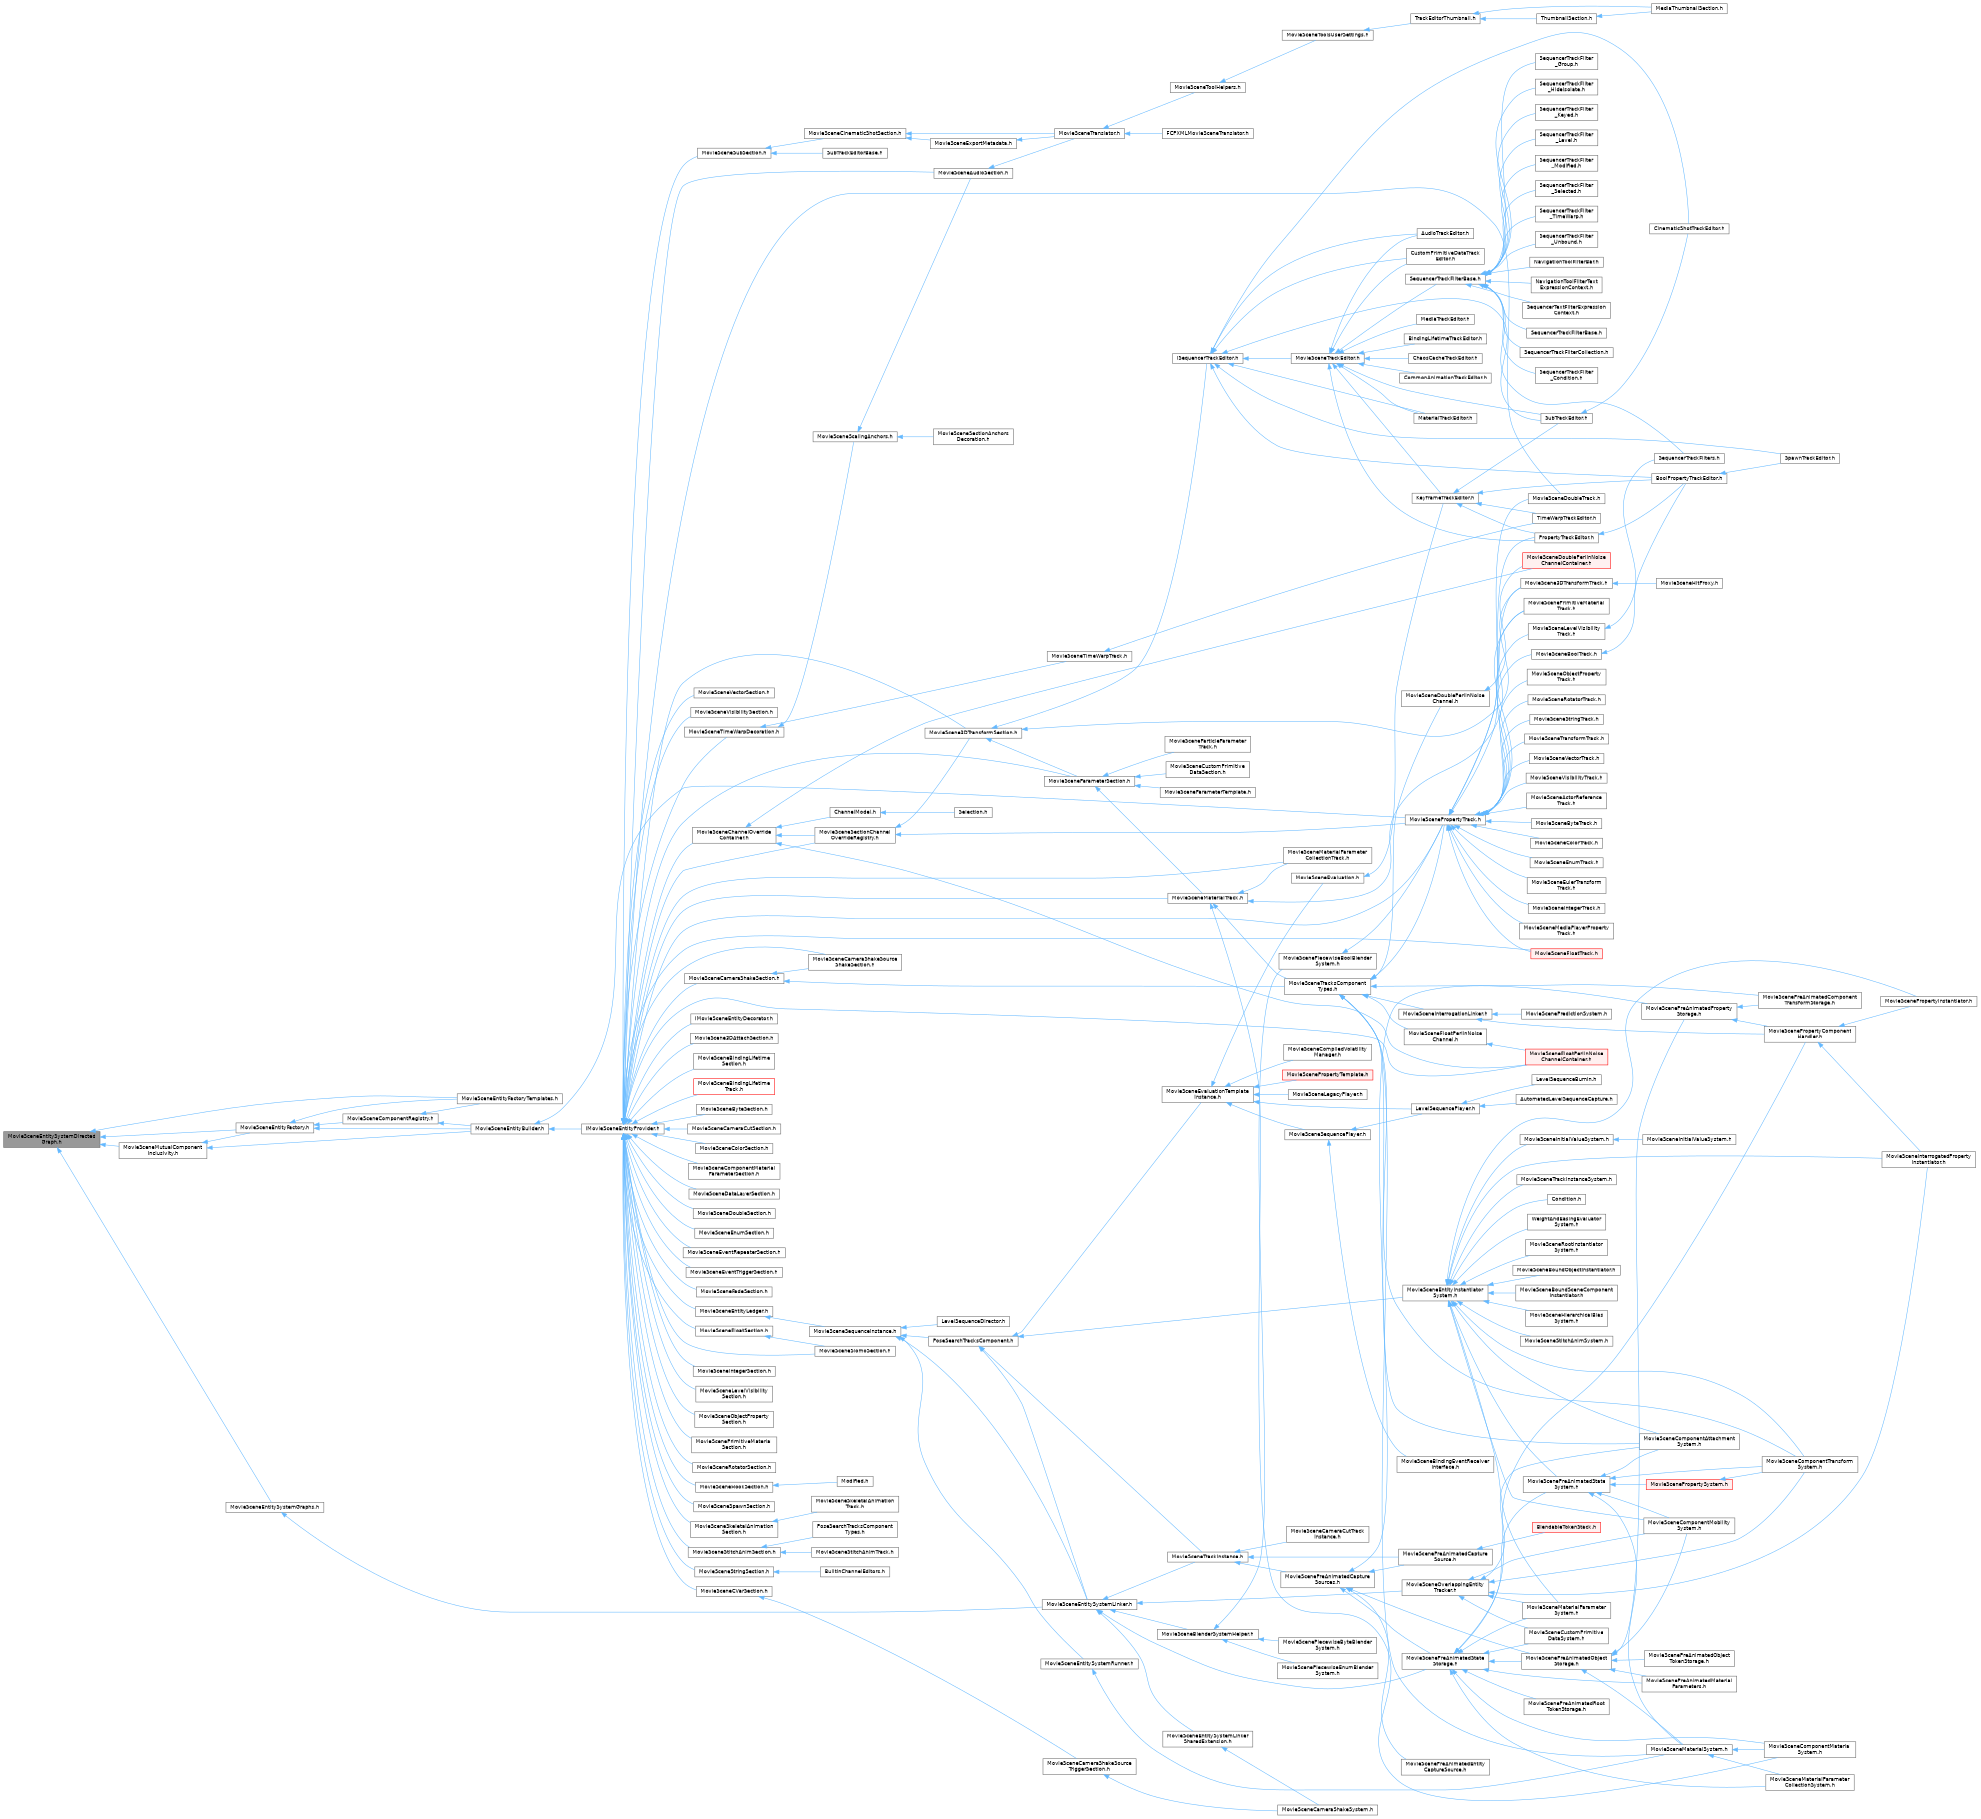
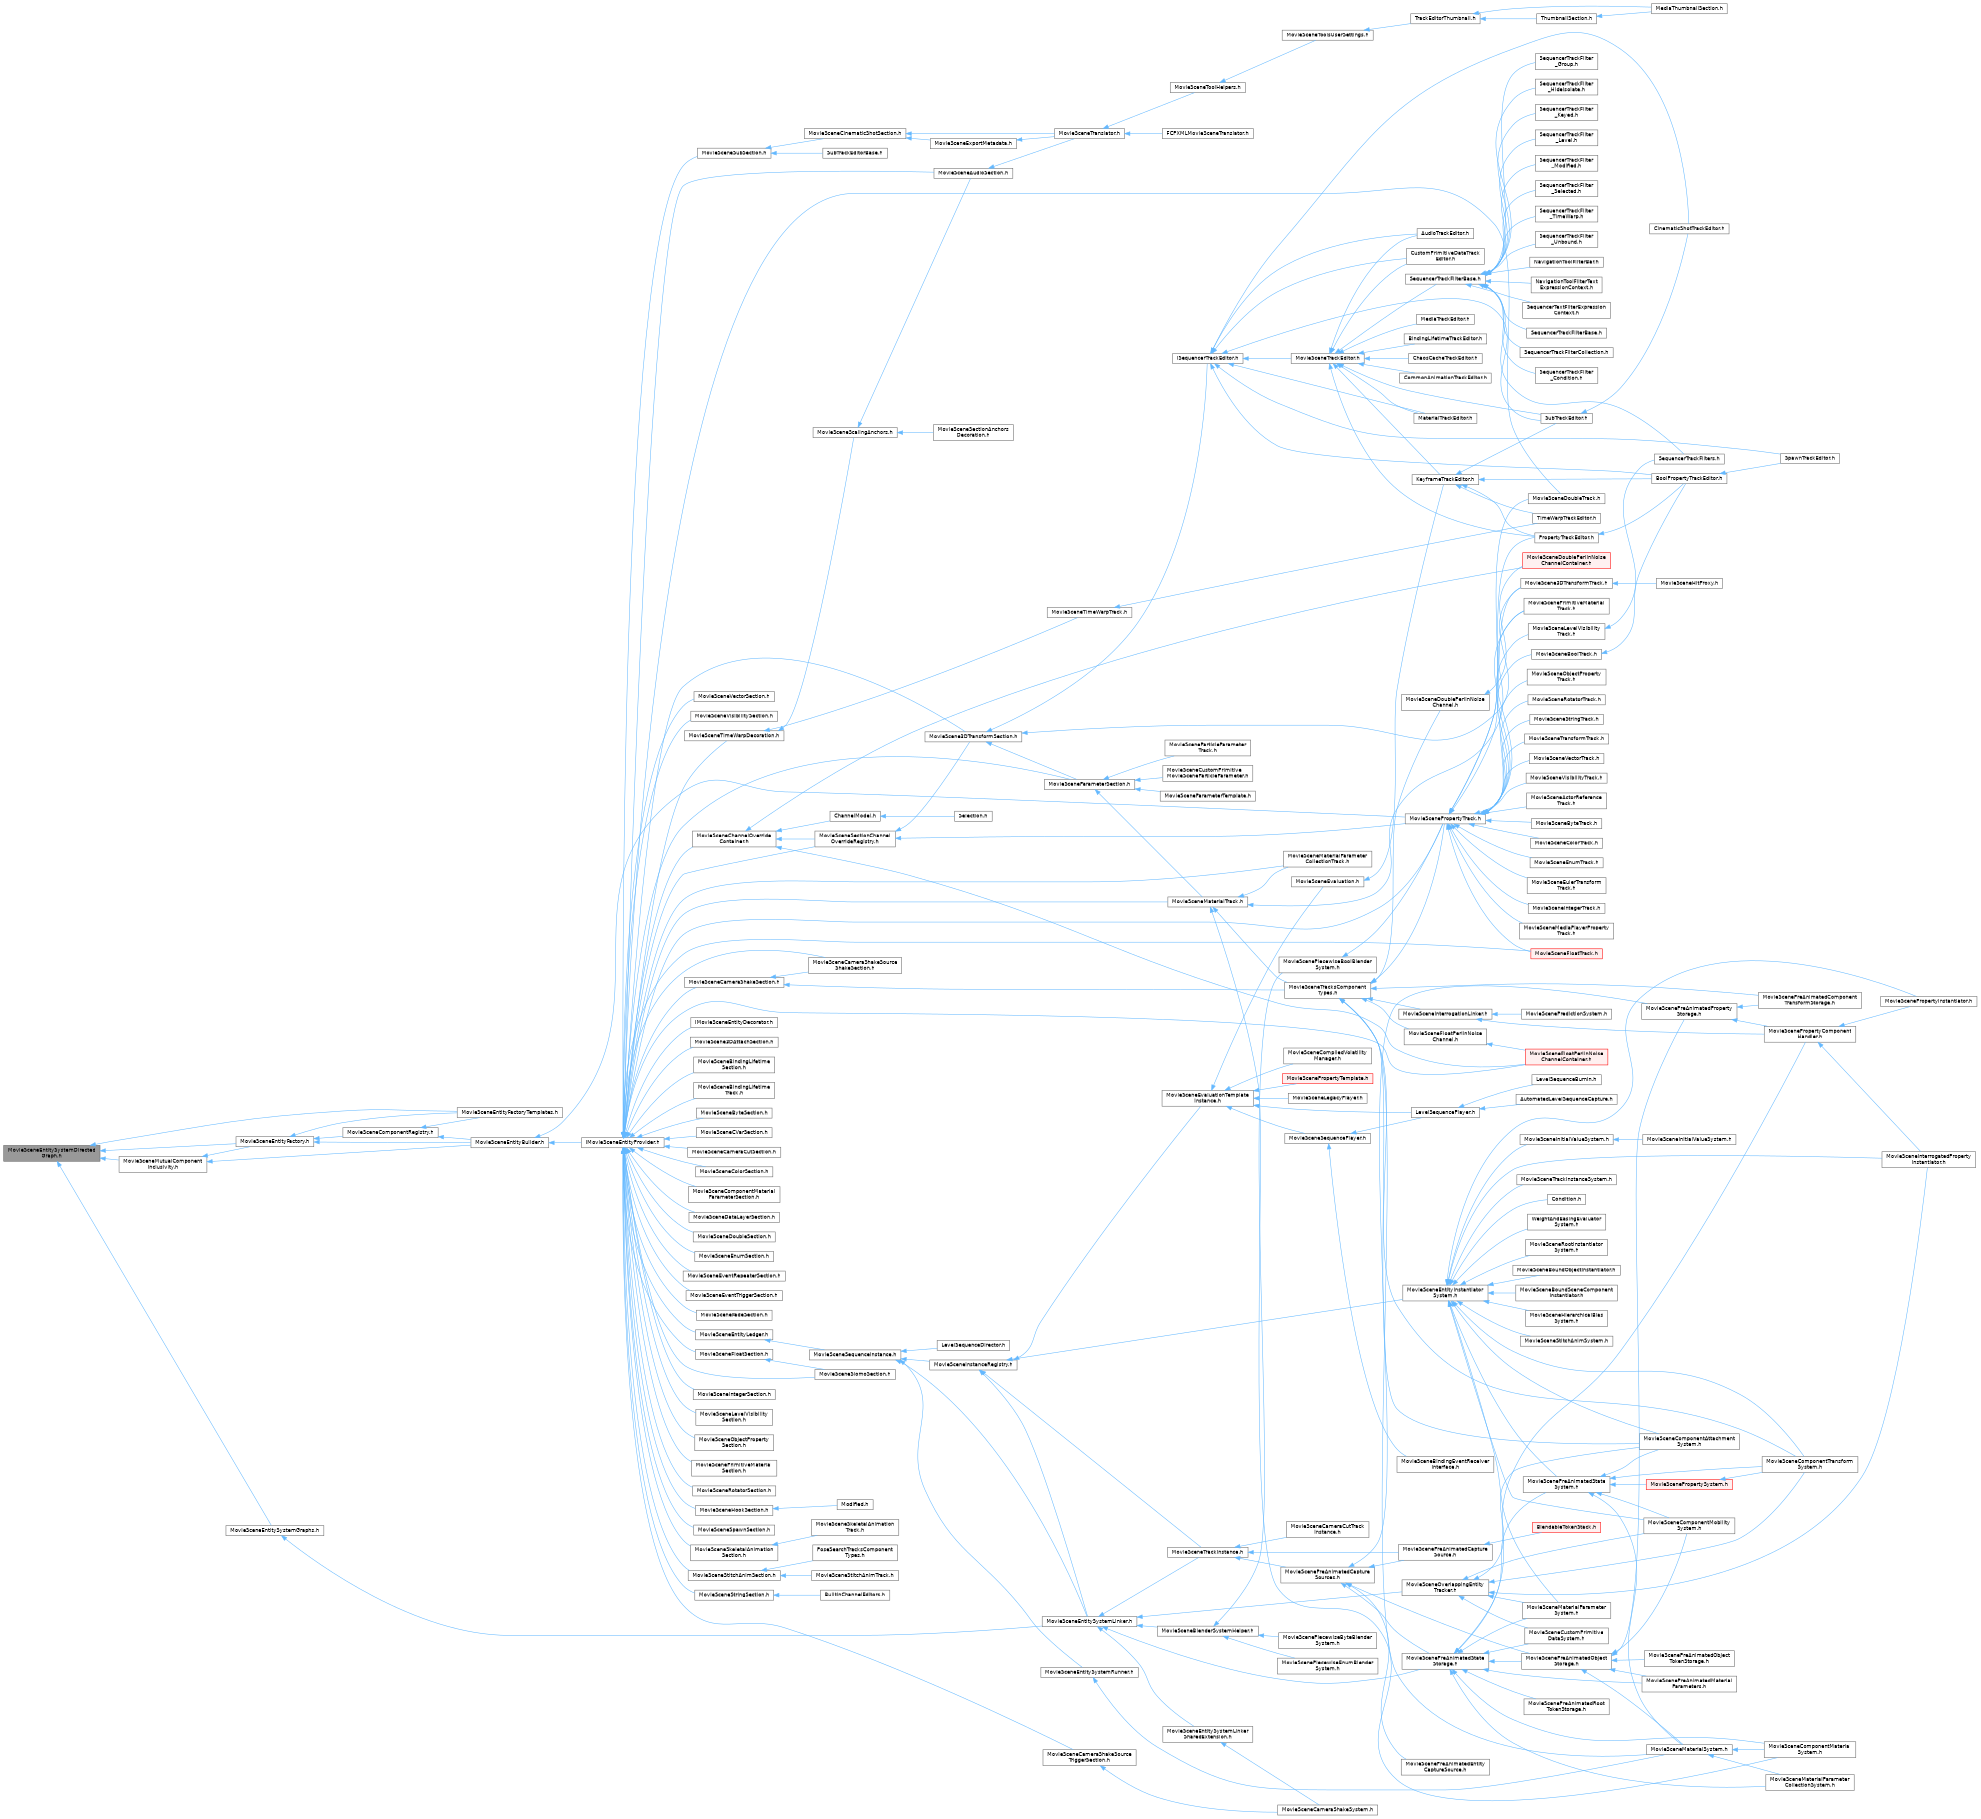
node "MovieSceneCustomPrimitive DataSection.h": label "MovieSceneCustomPrimitive DataSection.h" -> "MovieSceneCustomPrimitive MovieSceneParticleParameter.h"
node "MovieSceneBindingLifetime Track.h": color red -> grey40
node "PoseSearchTracksComponent.h": label "PoseSearchTracksComponent.h" -> "MovieSceneInstanceRegistry.h"
edge "MovieSceneCameraShakeSource TriggerSection.h" -> "MovieSceneCVarSection.h": now "MovieSceneCameraShakeSource TriggerSection.h" -> "IMovieSceneEntityProvider.h"
